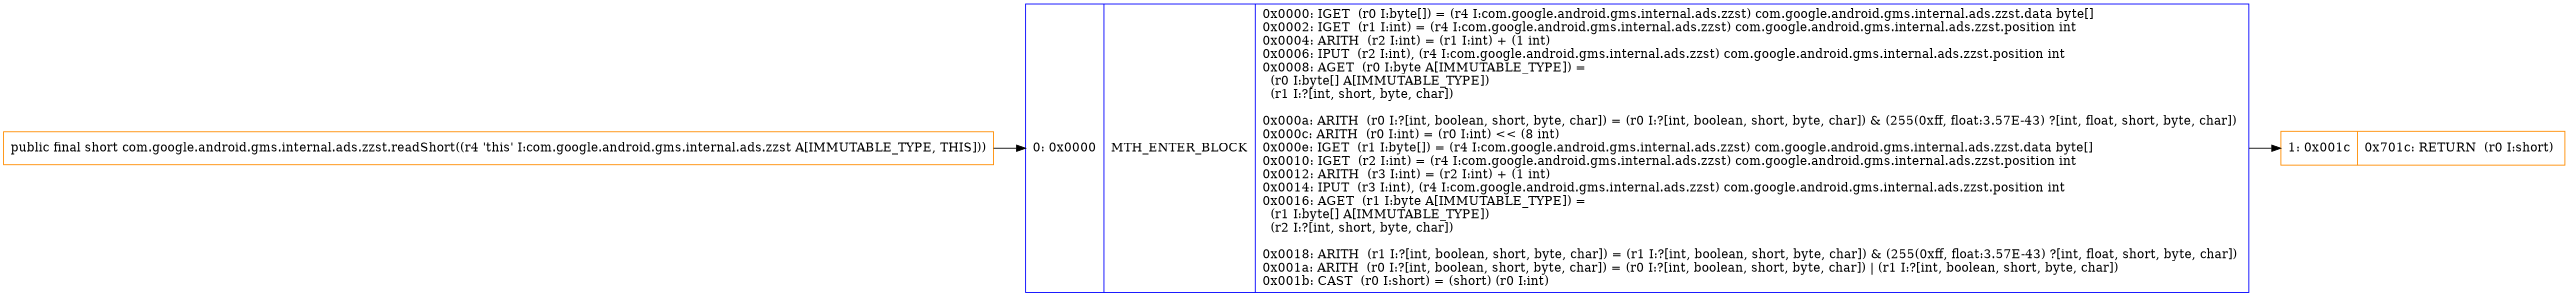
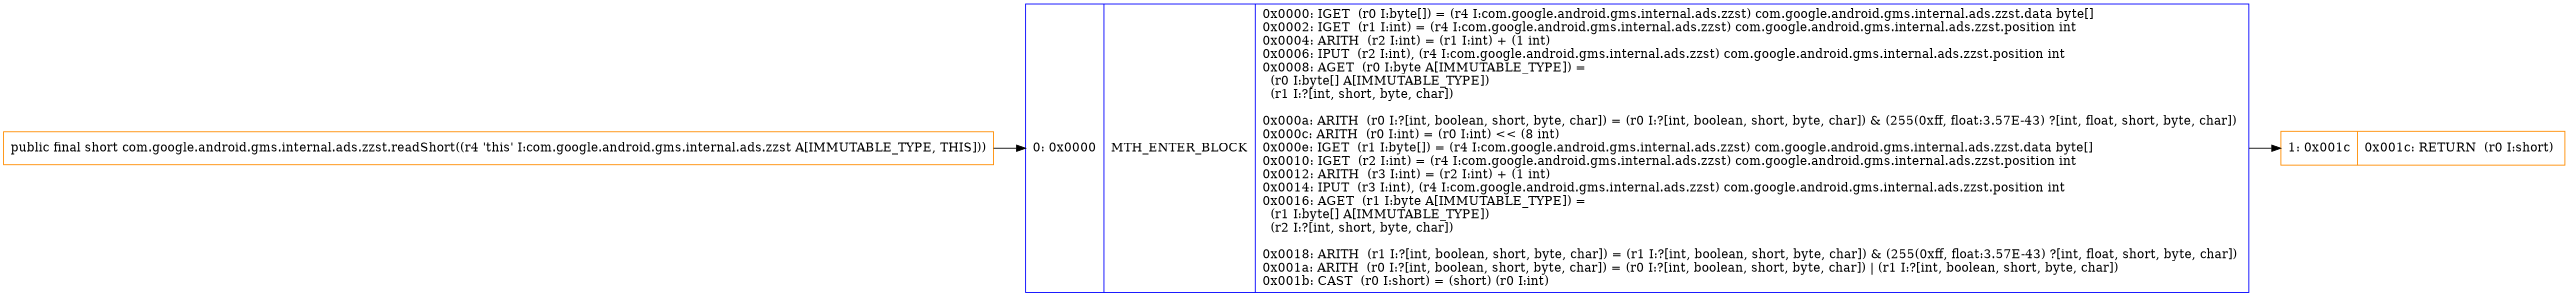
node "1: 0x001c": text "0x701c: RETURN  (r0 I:short)" -> "0x001c: RETURN  (r0 I:short)"
